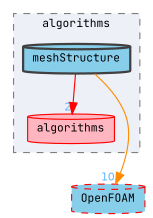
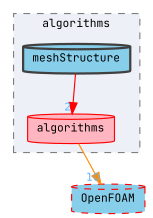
edge "meshStructure" -> "OpenFOAM": now "algorithms" -> "OpenFOAM"
